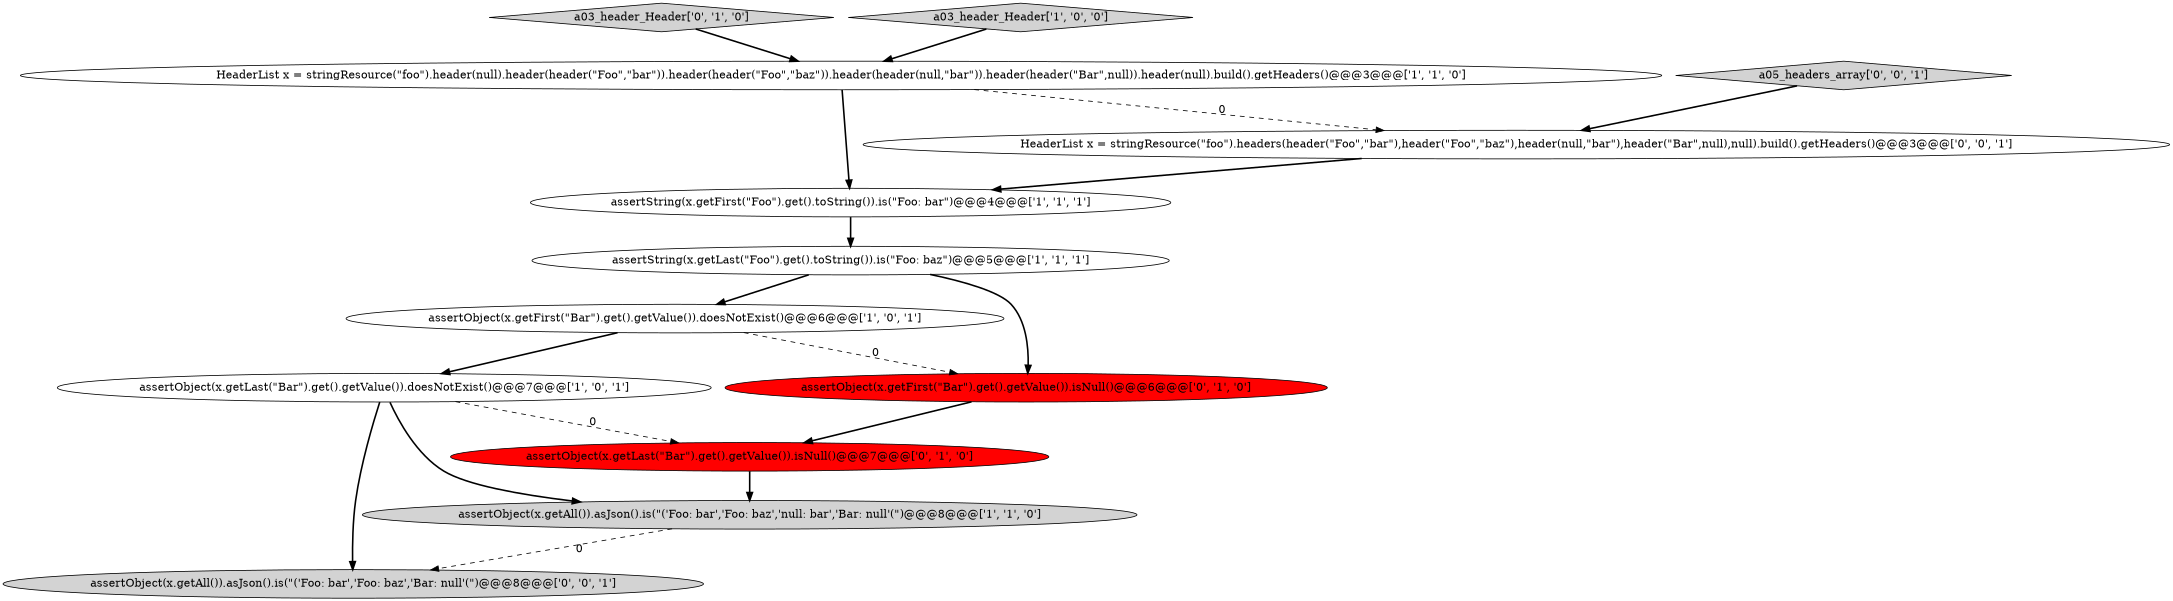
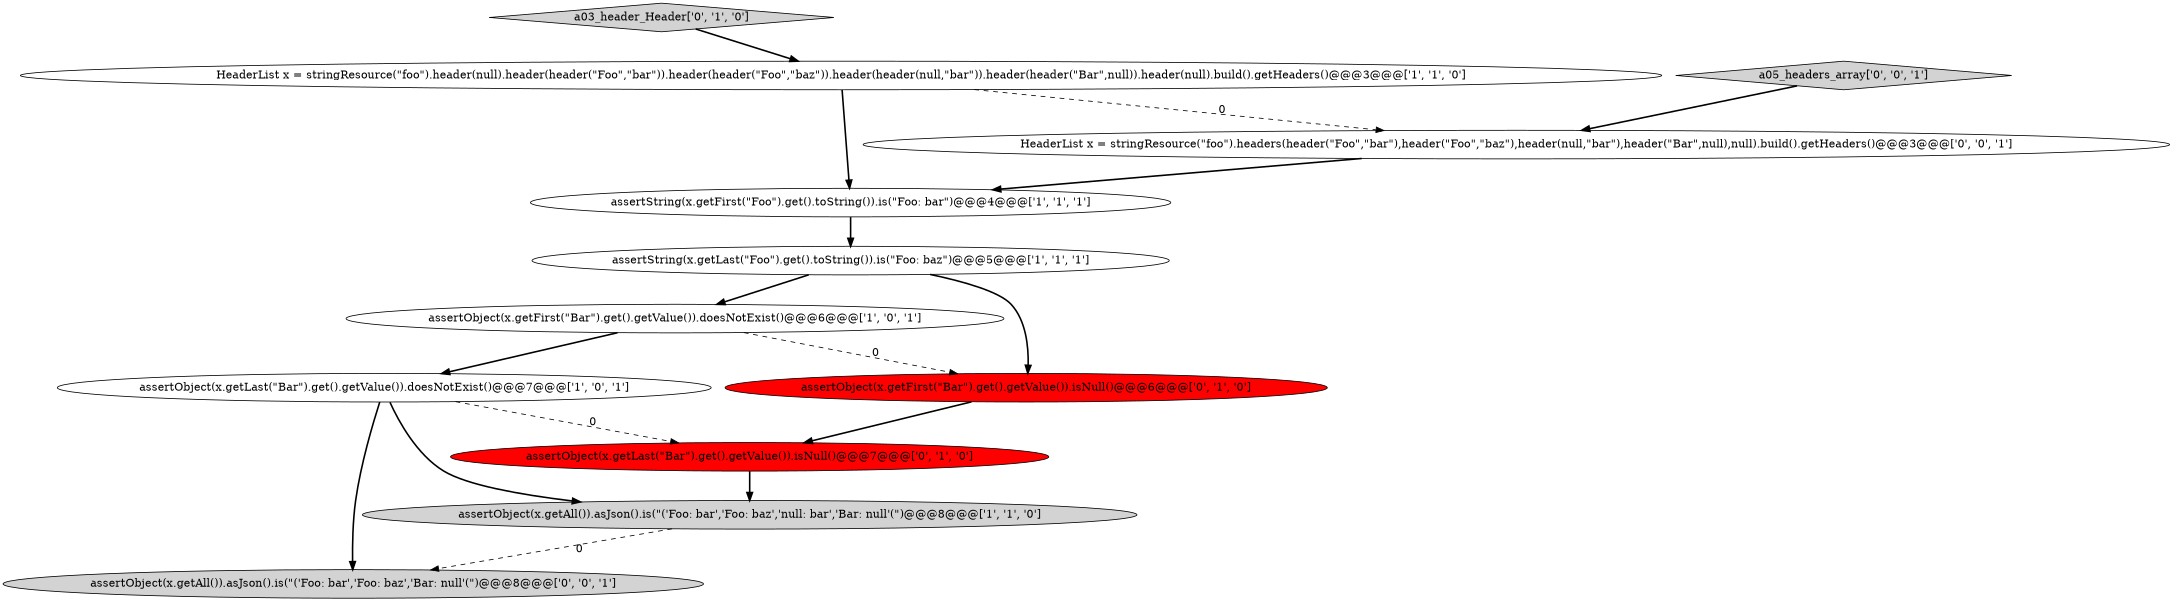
node "a03_header_Header['1', '0', '0']": removed
